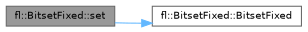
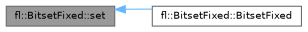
edge "fl::BitsetFixed::set" -> "fl::BitsetFixed::BitsetFixed": reversed
